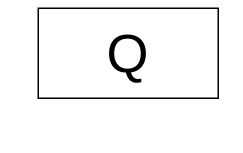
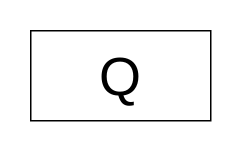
node "Q": moved (128, 53) -> (121, 76)
